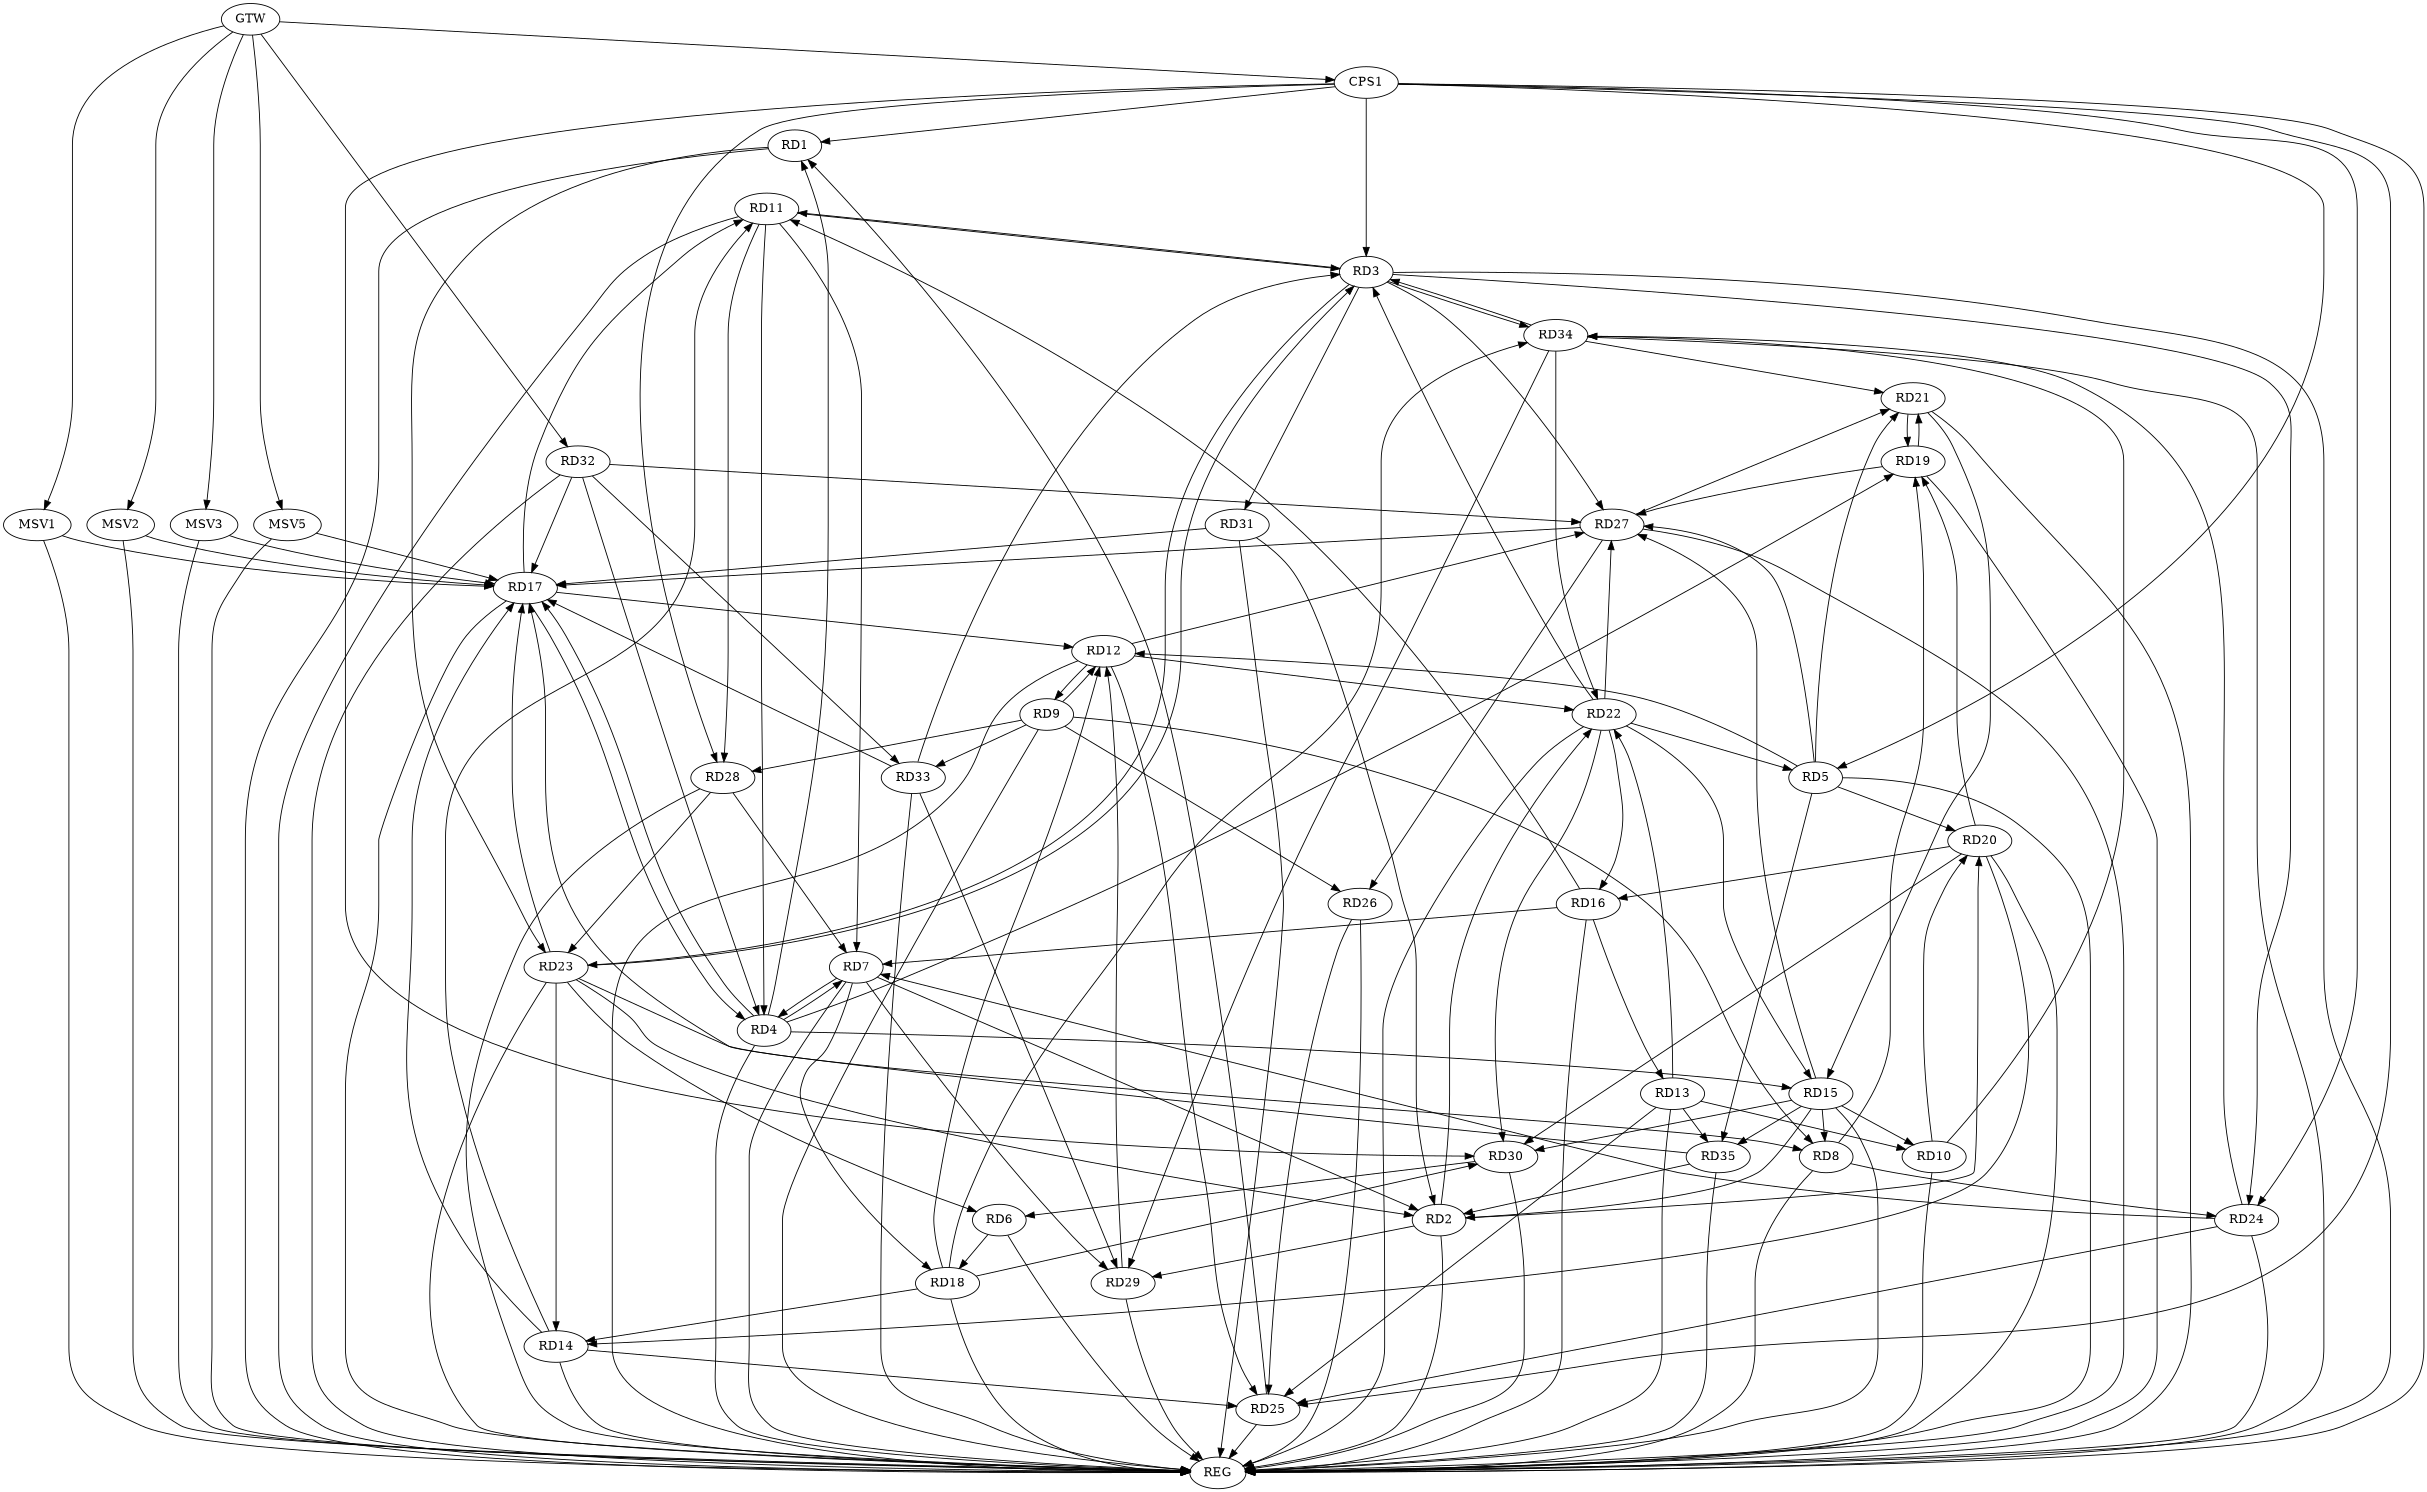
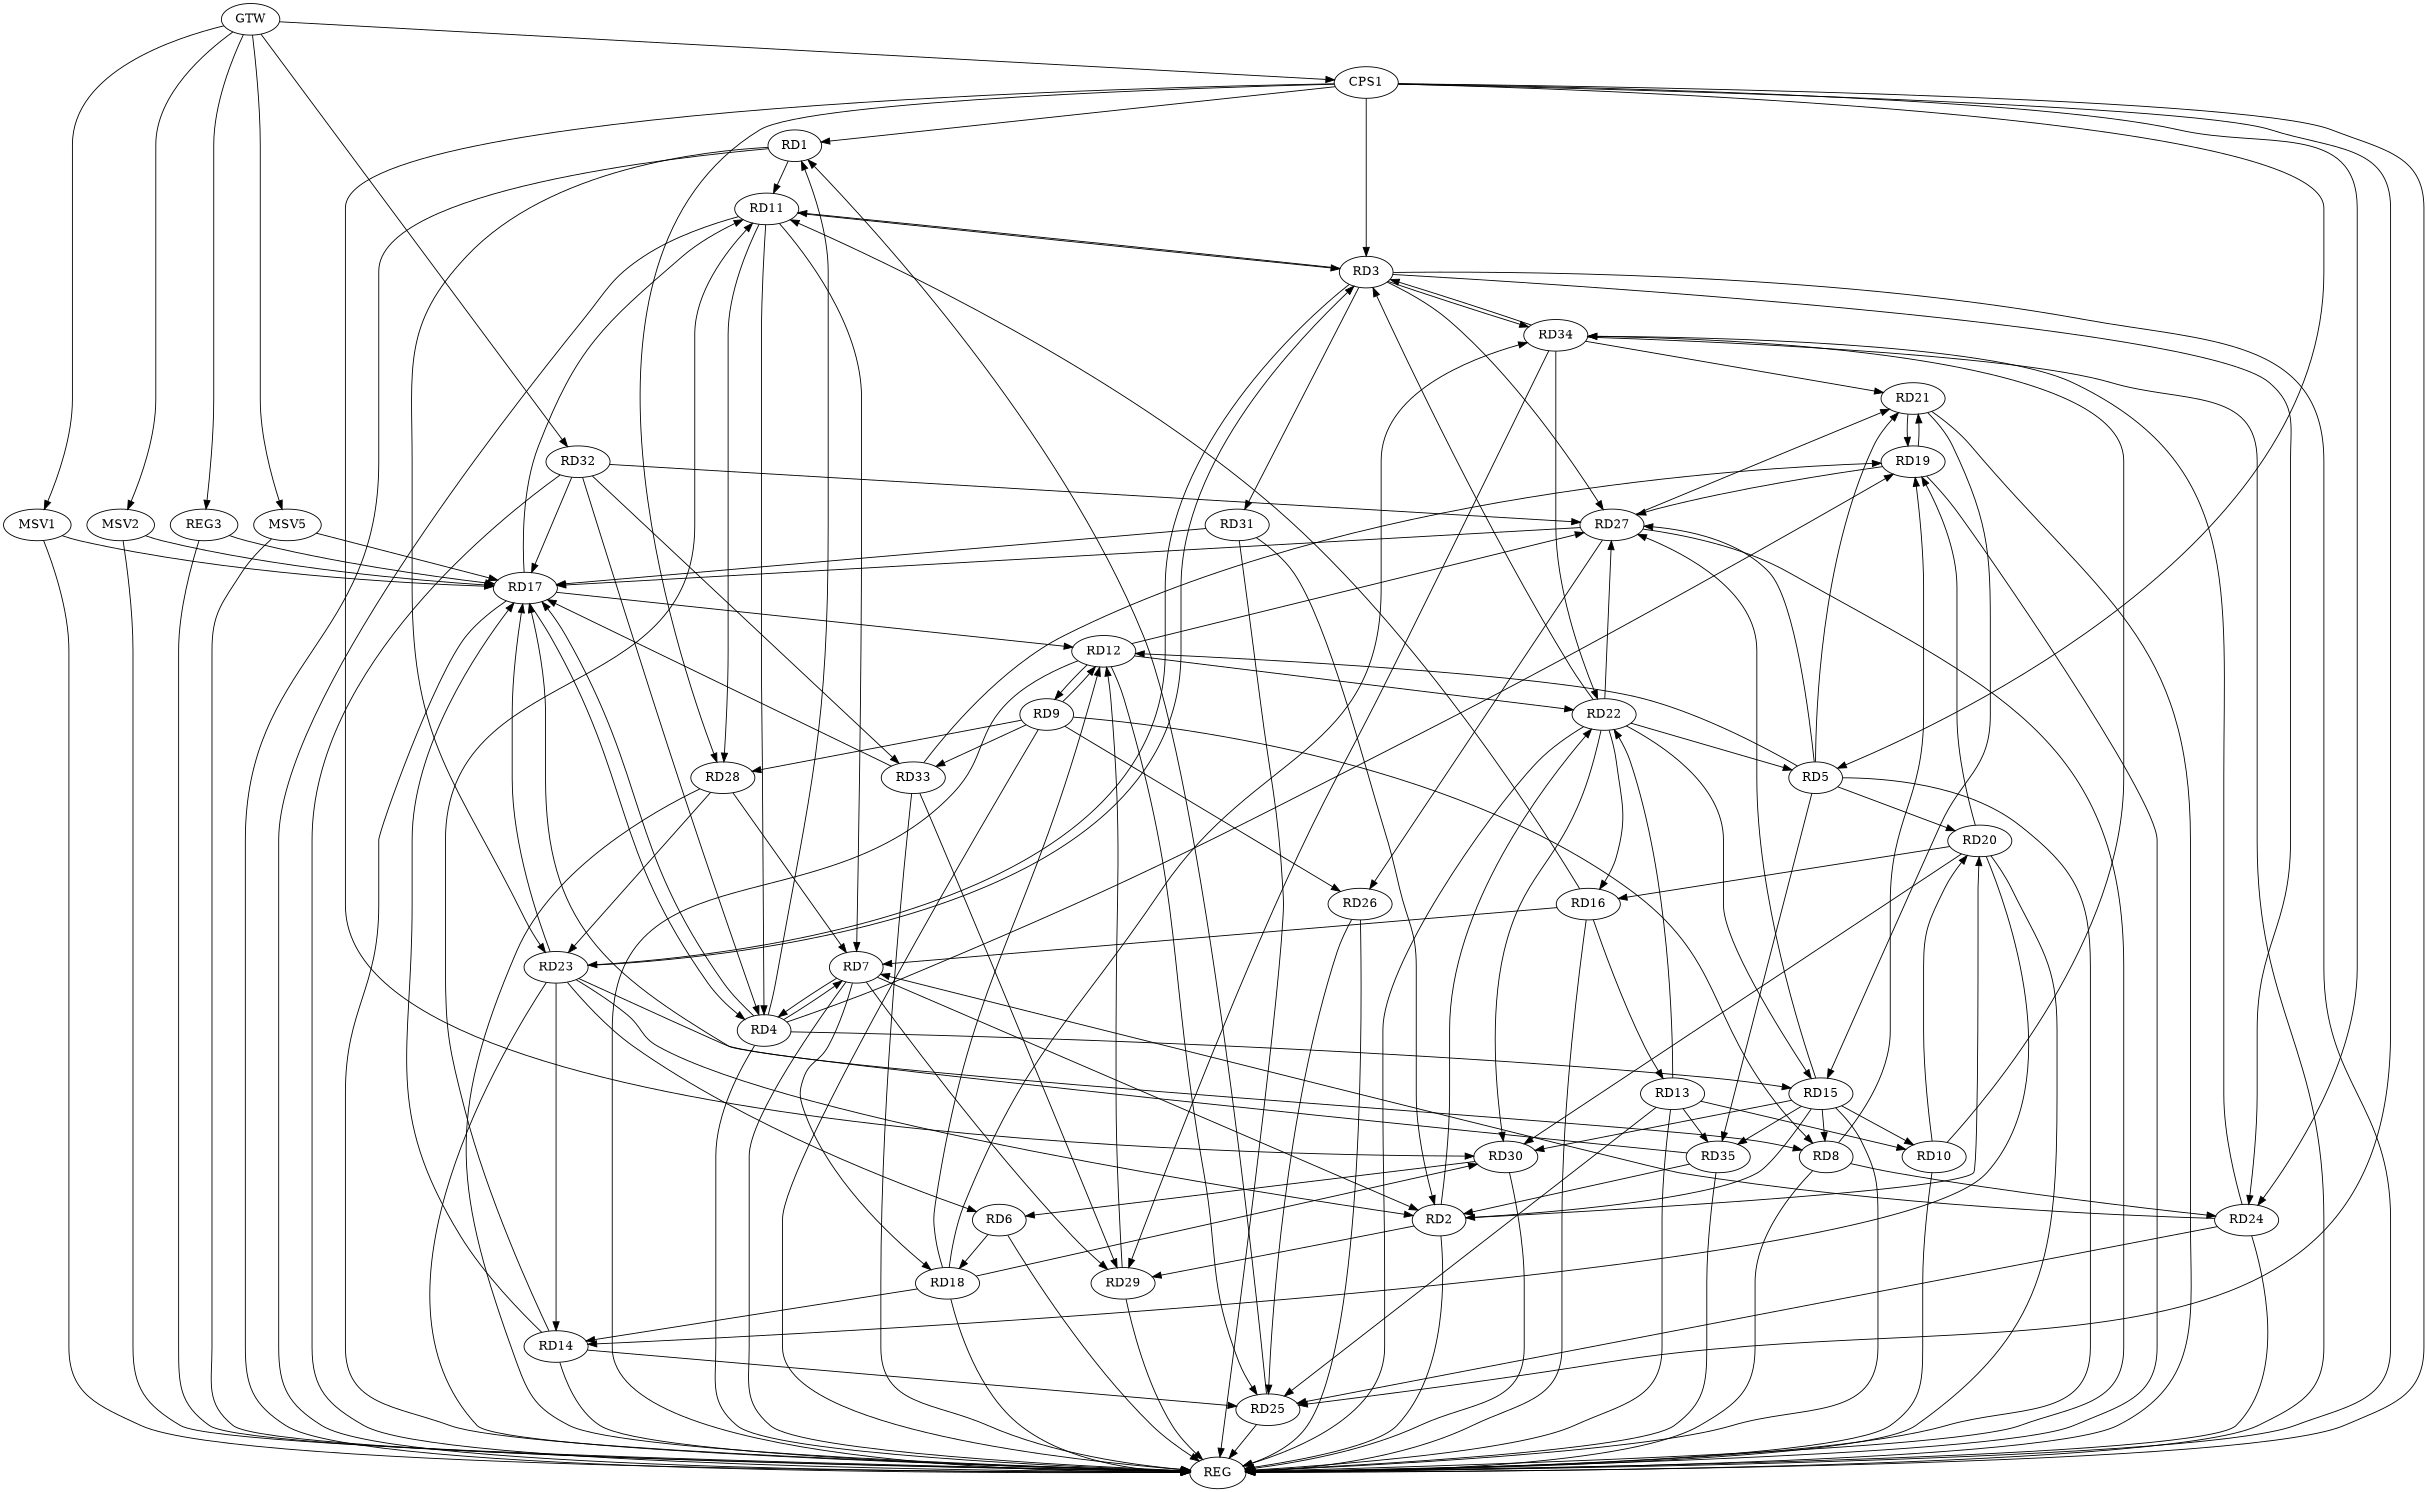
edge "RD1" -> "RD11": added
edge "RD33" -> "RD3": now "RD33" -> "RD19"
node "MSV3": label "MSV3" -> "REG3"
